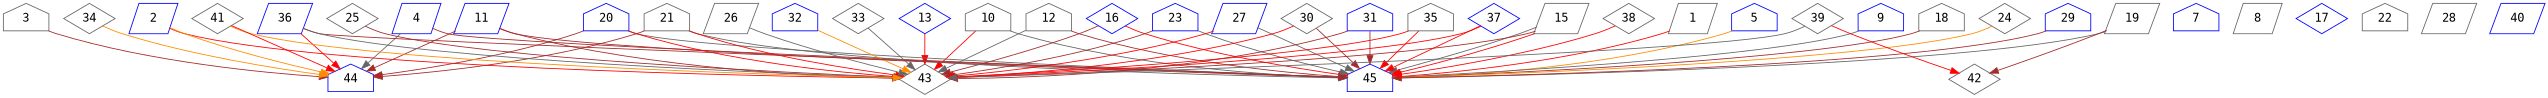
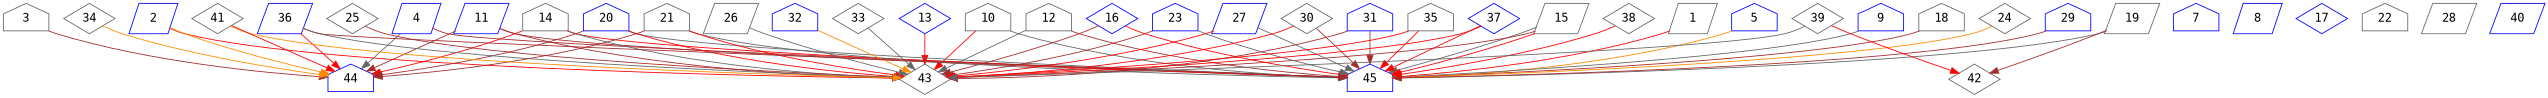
node "14": added
node "8": color gray40 -> blue
